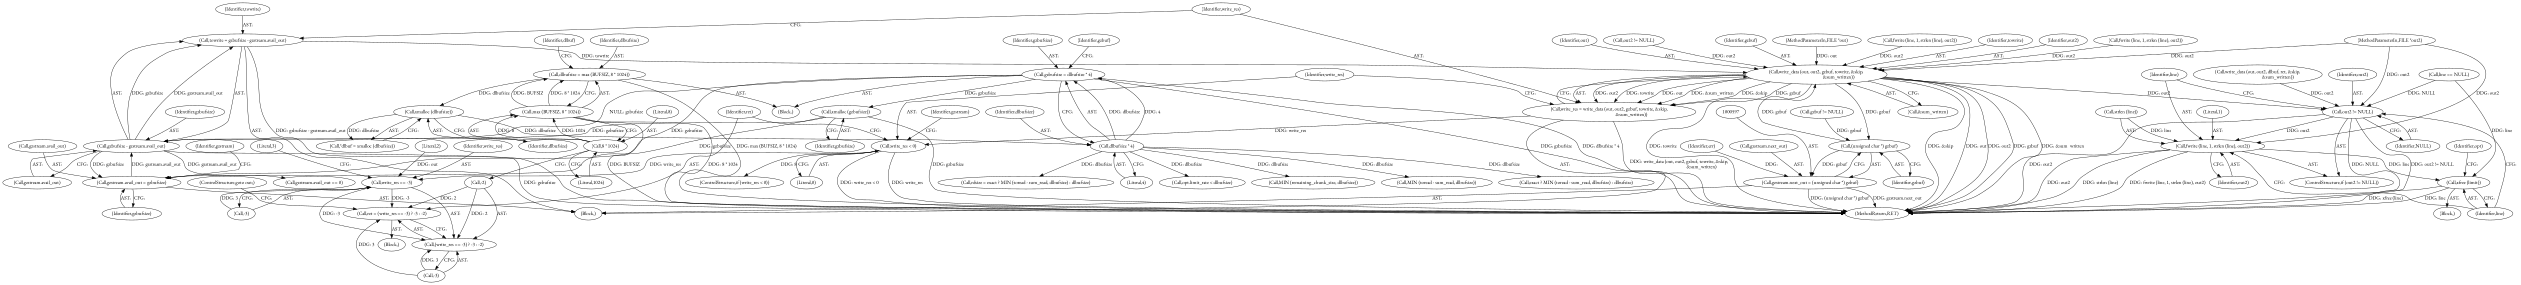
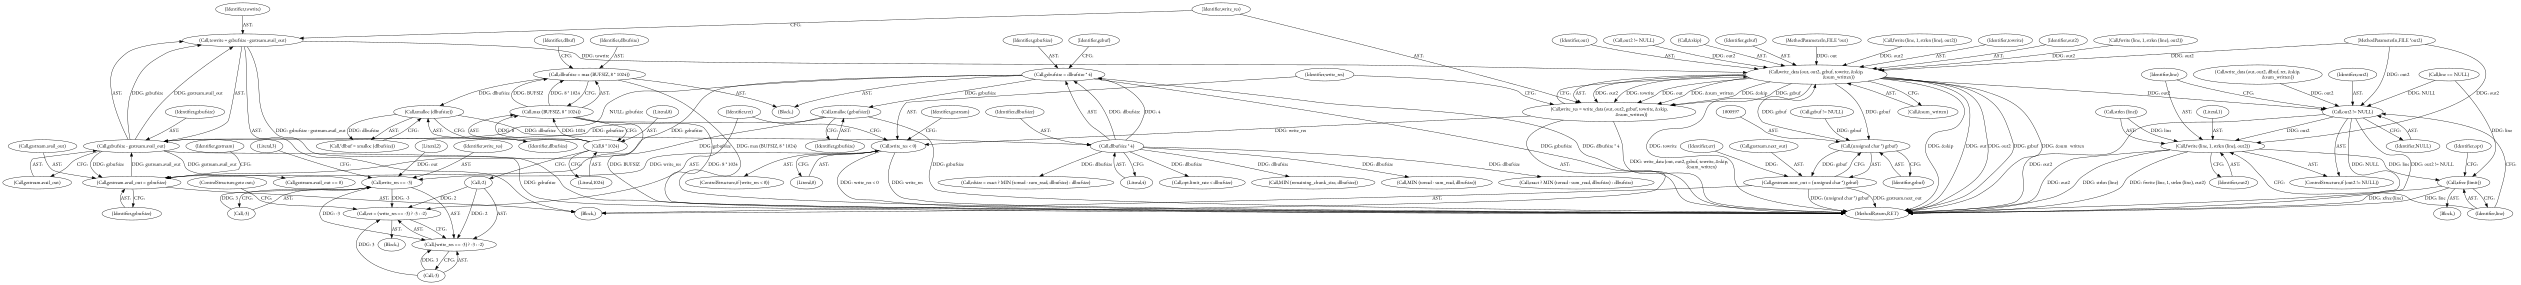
node "(Call,&skip)": added
edge "(Call,gzbufsize = dlbufsize * 4)" -> "(Call,dlbufsize * 4)": removed, label "CFG:"
edge "1000597" -> "(Call,gzstream.next_out = (unsigned char *) gzbuf)": now "1000597" -> "(Call,(unsigned char *) gzbuf)"
edge "(Call,write_res < 0)" -> "(ControlStructure,if (write_res < 0))": label "DDG: 8" -> "AST: "
